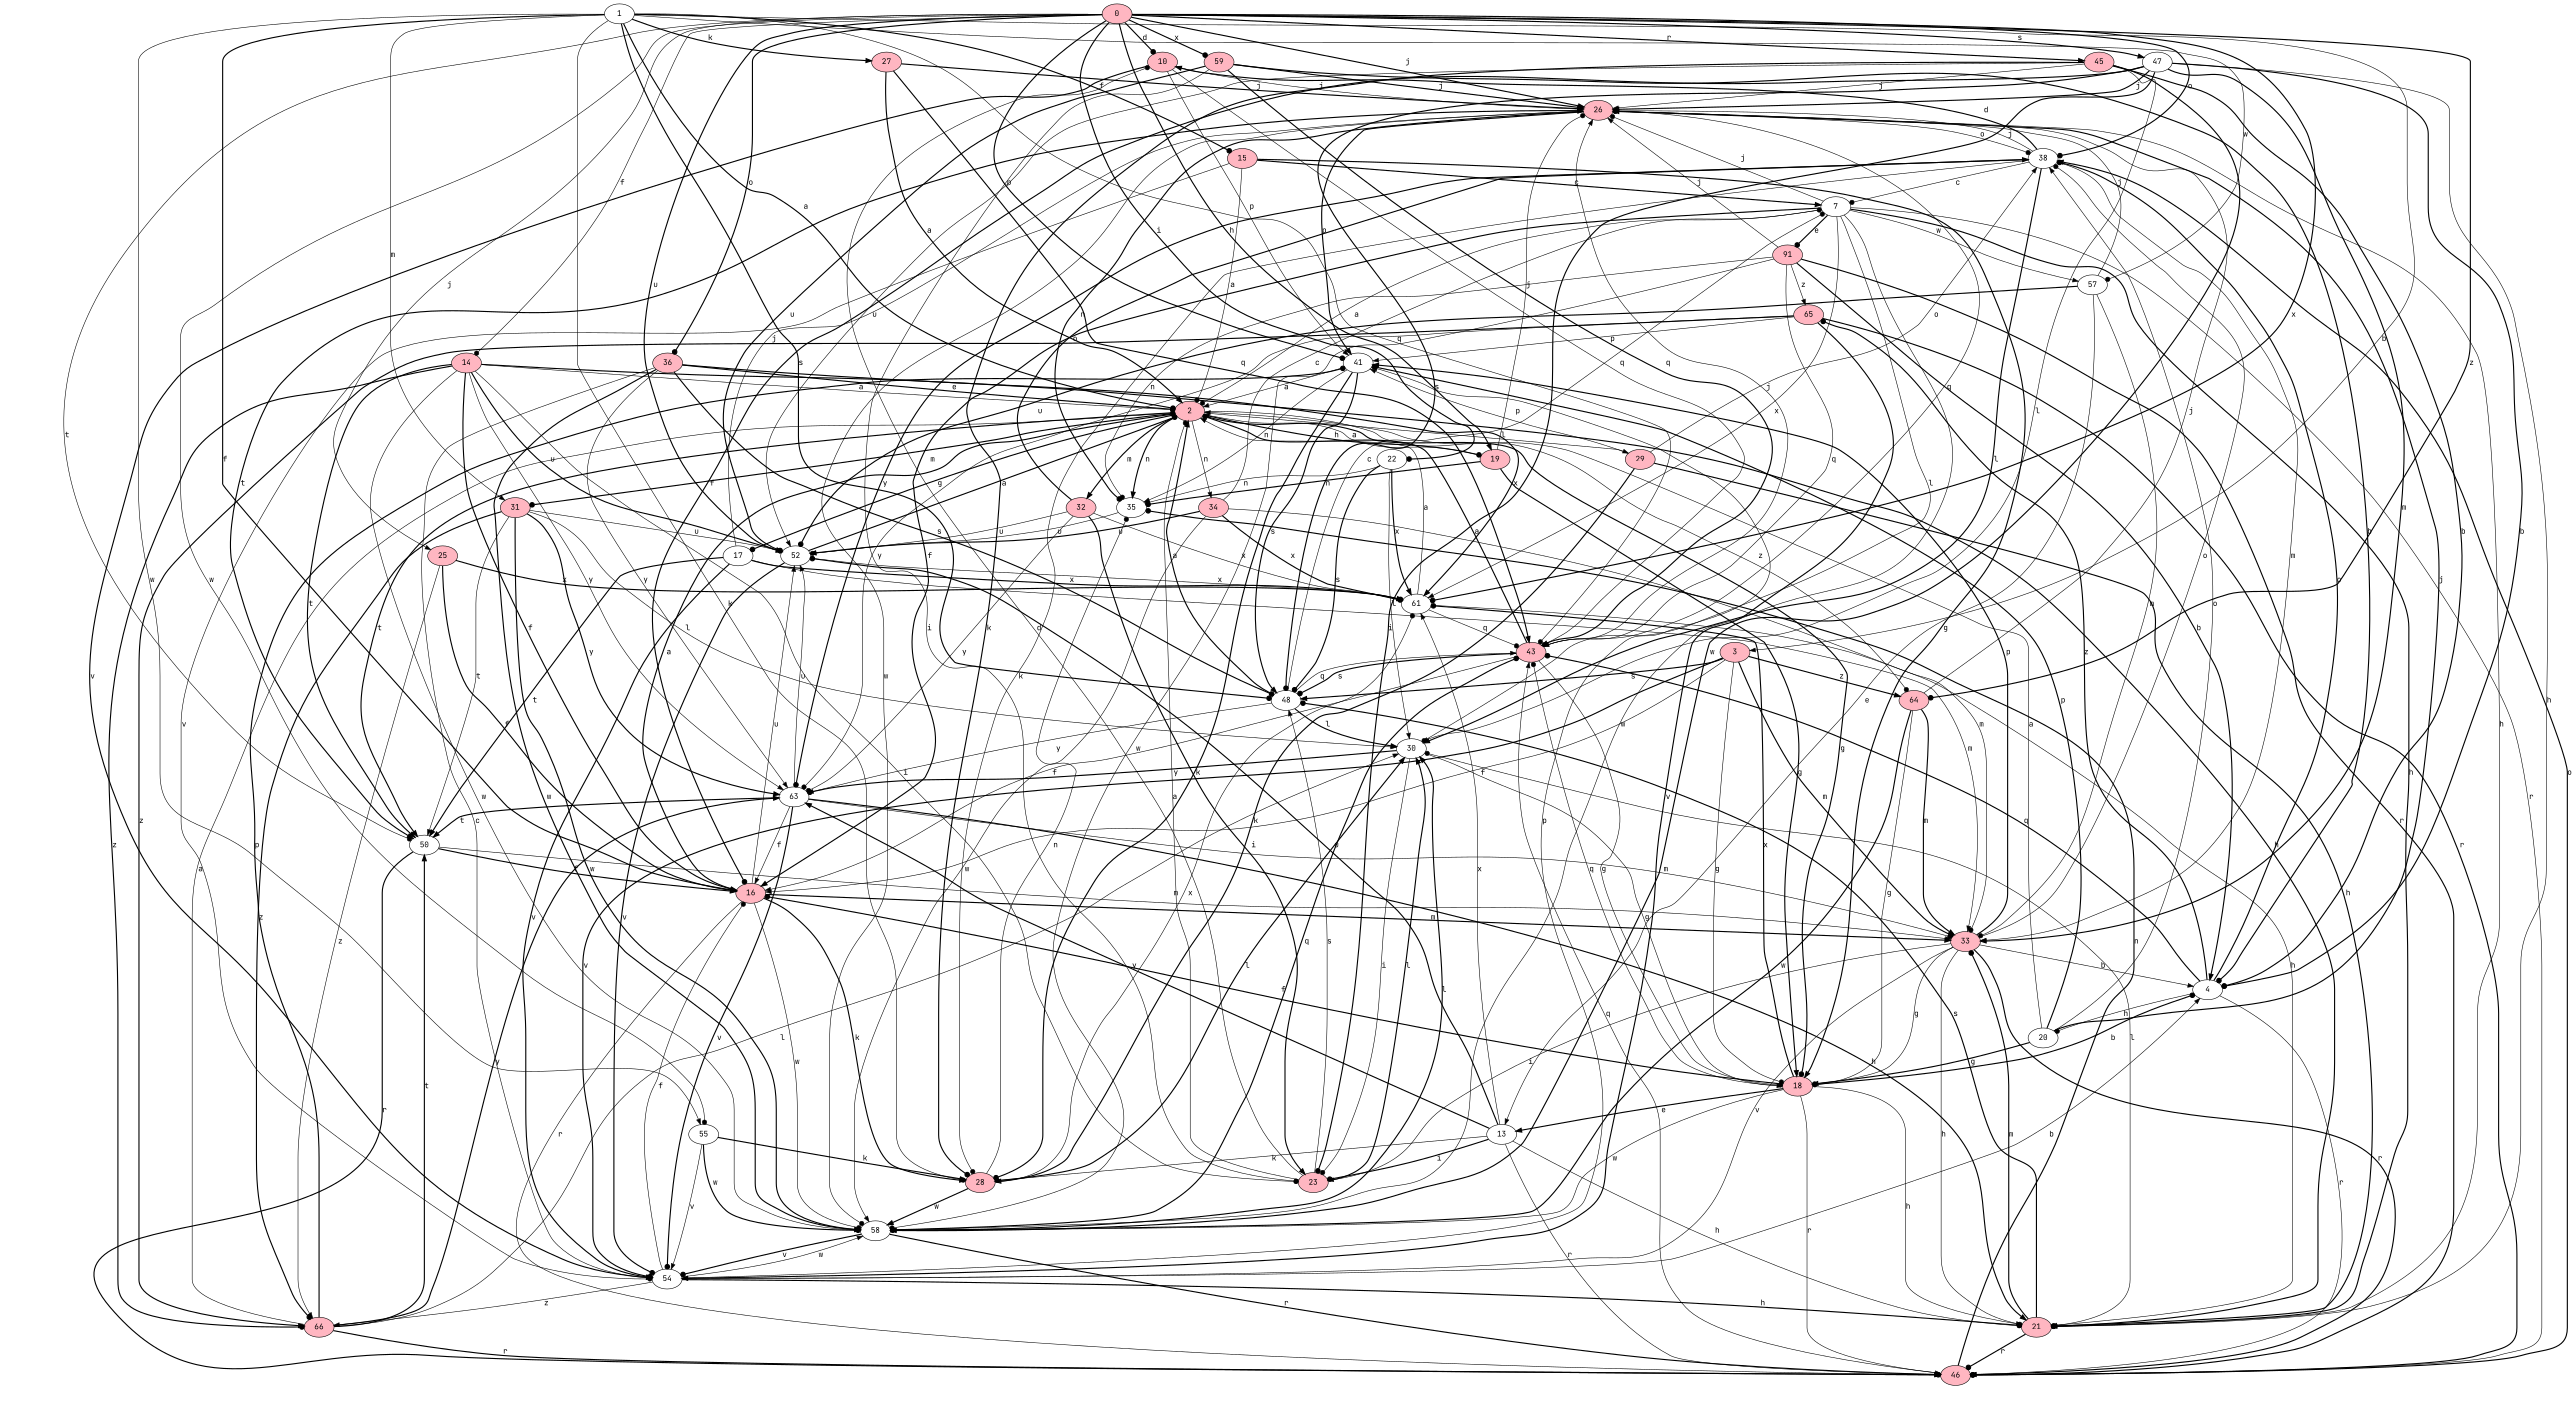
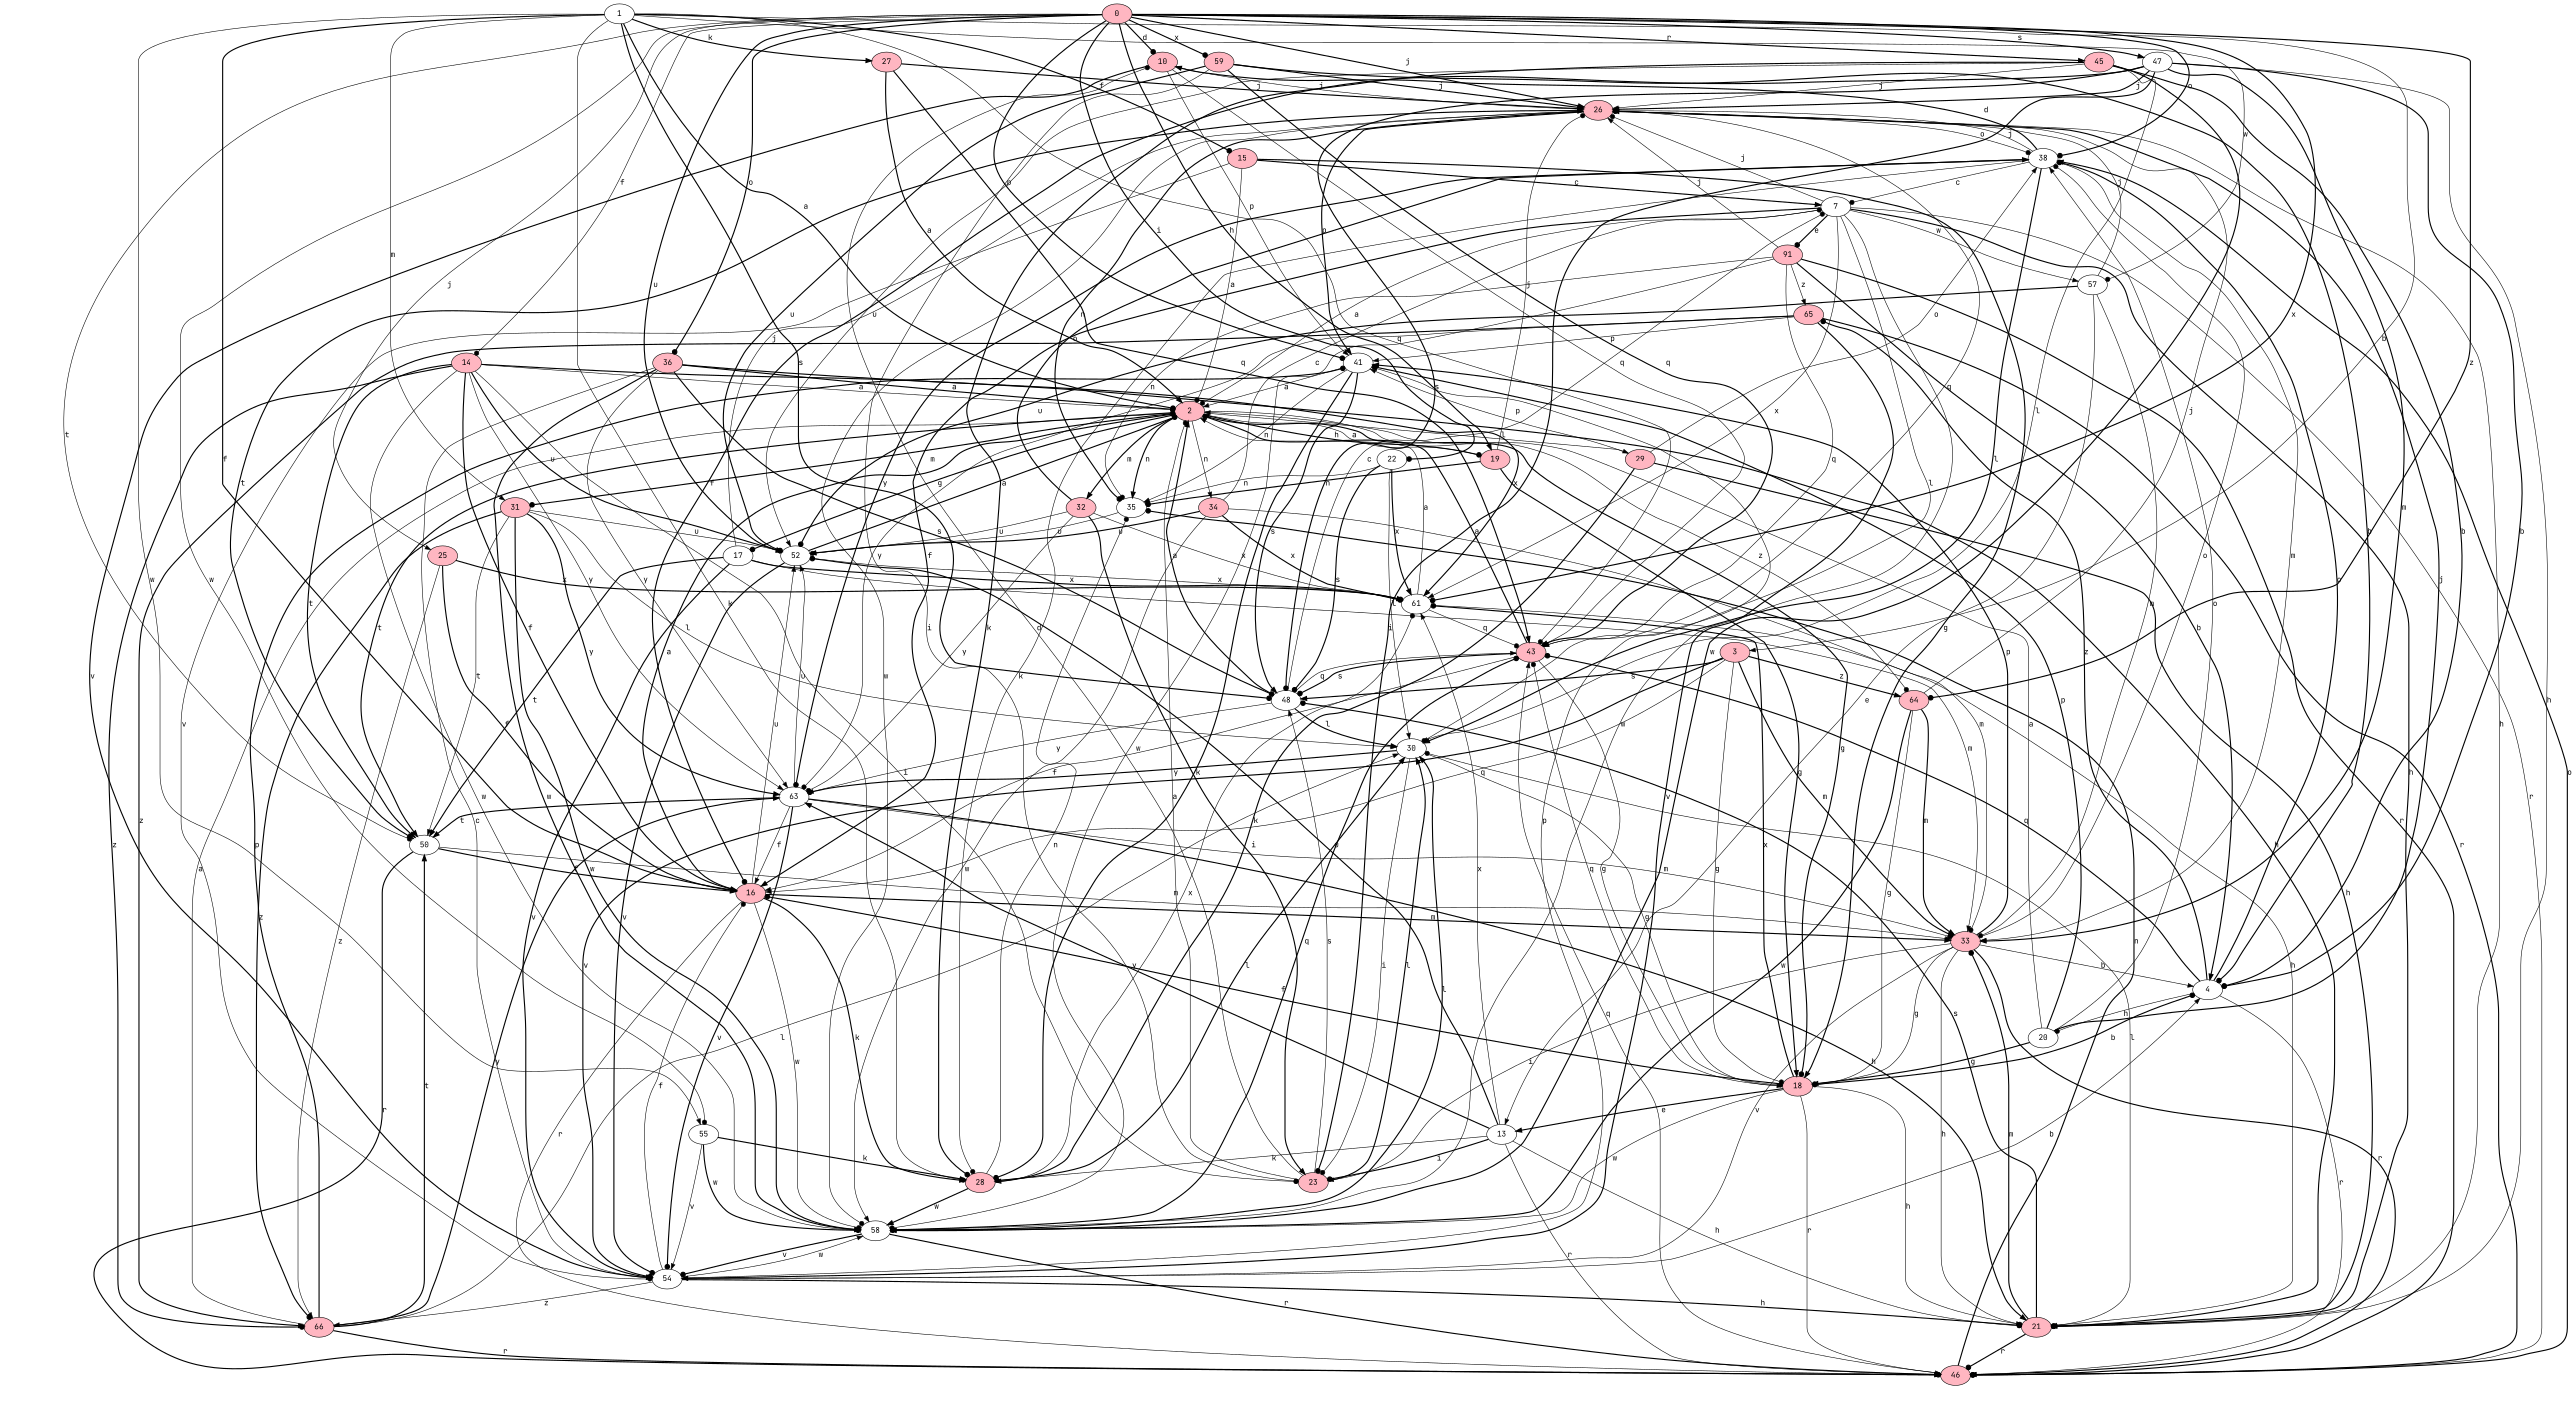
edge "36" -> "2": label "e" -> "a"
edge "43" -> "26": removed, label "j"
edge "3" -> "16": label "f" -> "q"
